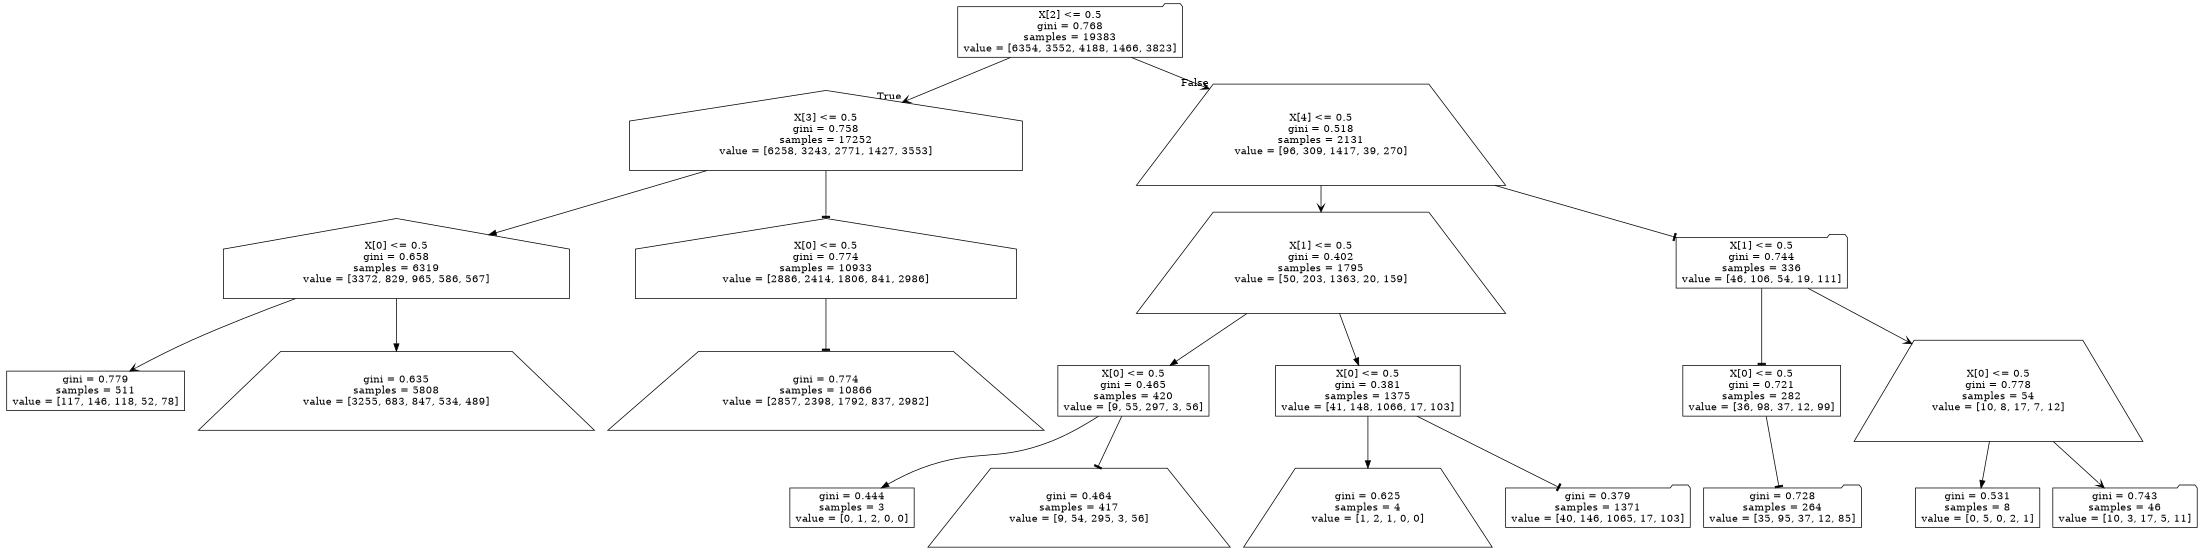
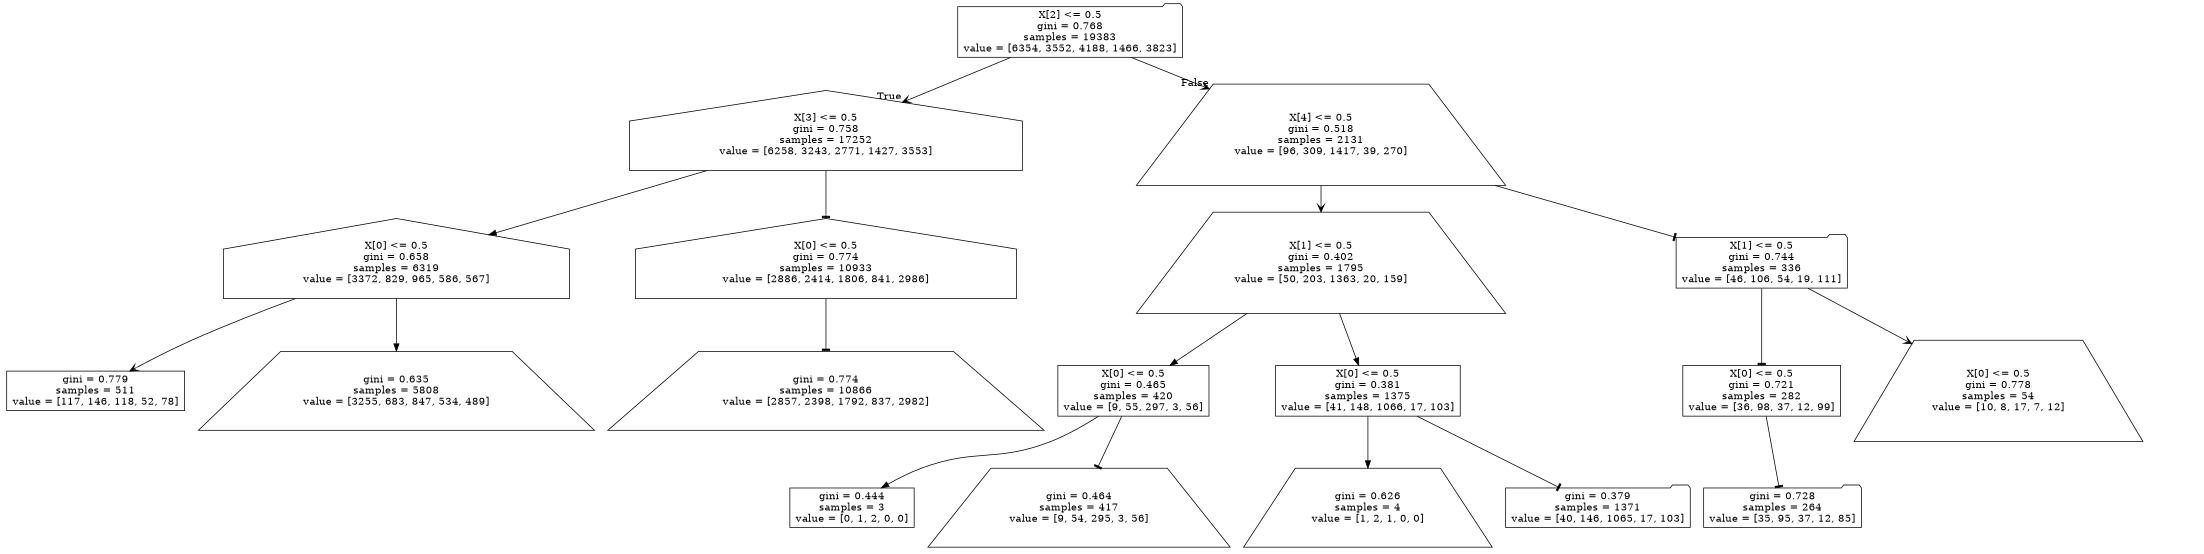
node "gini = 0.625 samples = 4 value = [1, 2, 1, 0, 0]": label "gini = 0.625 samples = 4 value = [1, 2, 1, 0, 0]" -> "gini = 0.626 samples = 4 value = [1, 2, 1, 0, 0]"
node "gini = 0.531 samples = 8 value = [0, 5, 0, 2, 1]": removed
node "gini = 0.743 samples = 46 value = [10, 3, 17, 5, 11]": removed
